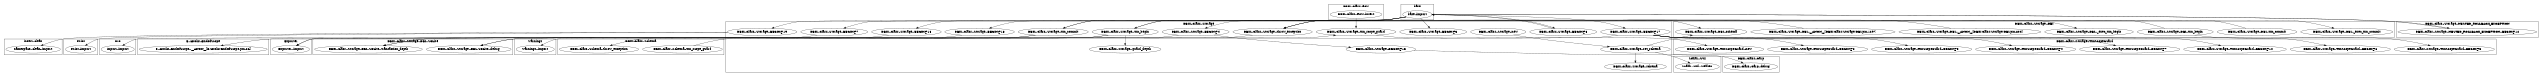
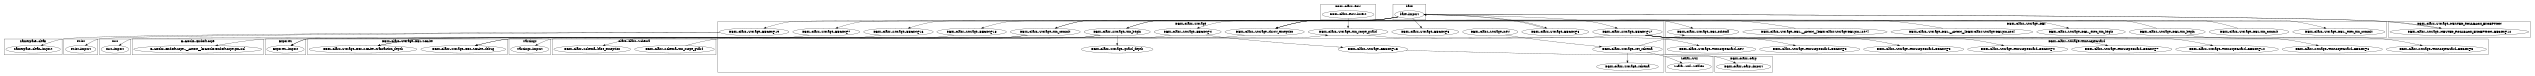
cluster "insert::clean": label "insert::clean" -> "namespace::clean"
cluster "DBIx::Class::Schema": label "DBIx::Class::Schema" -> "Class::Class::Schema"
node "import::import": label "import::import" -> "mro::import"
node "DBIx::Class::Schema::throw_exception": label "DBIx::Class::Schema::throw_exception" -> "DBIx::Class::Schema::base_exception"
node "DBIx::Class::Carp::debug": label "DBIx::Class::Carp::debug" -> "DBIx::Class::Carp::import"
